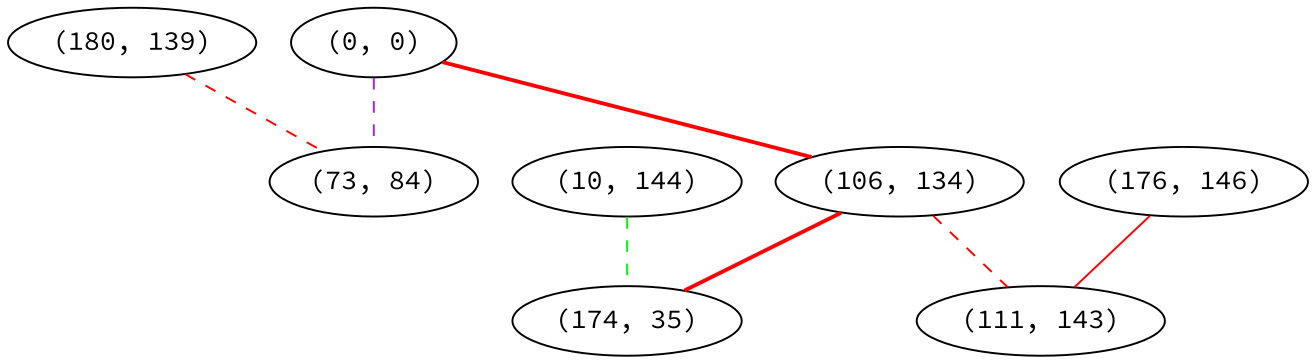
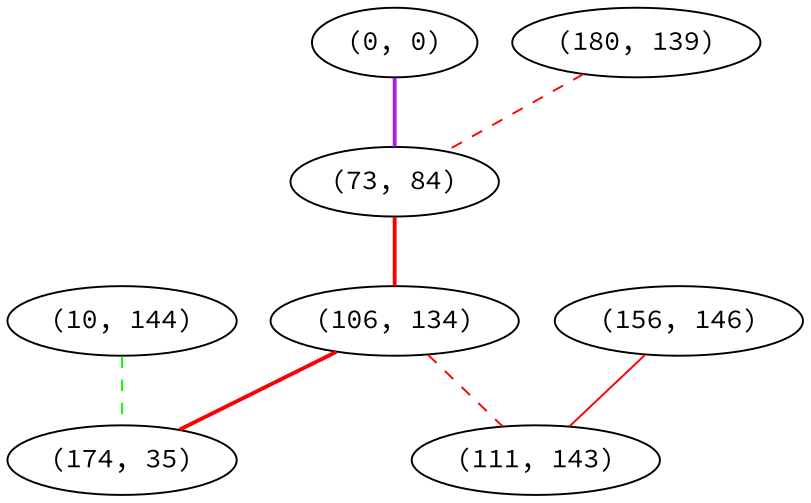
edge "(0, 0)" -- "(106, 134)": now "(73, 84)" -- "(106, 134)"
edge "(0, 0)" -- "(73, 84)": style dashed -> bold
node "(176, 146)": label "(176, 146)" -> "(156, 146)"
